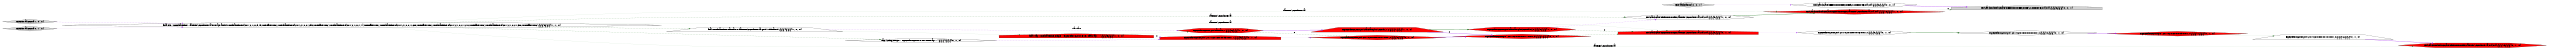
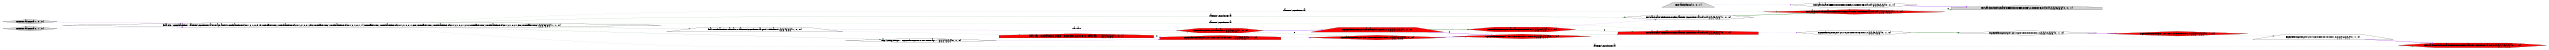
node "testMatchAllDocs['0', '0', '1']": shape diamond -> trapezium
